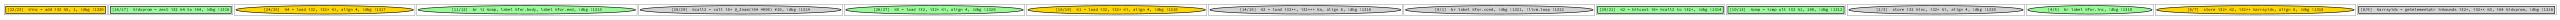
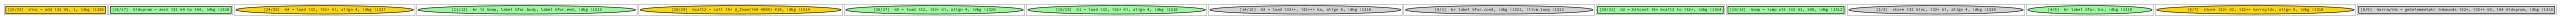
node "[28/29]  %call2 = call i8* @_Znam(i64 4000) #10, !dbg !1314": fillcolor lightgrey -> gold
node "[18/19]  %1 = load i32, i32* %i, align 4, !dbg !1310": fillcolor gold -> palegreen
